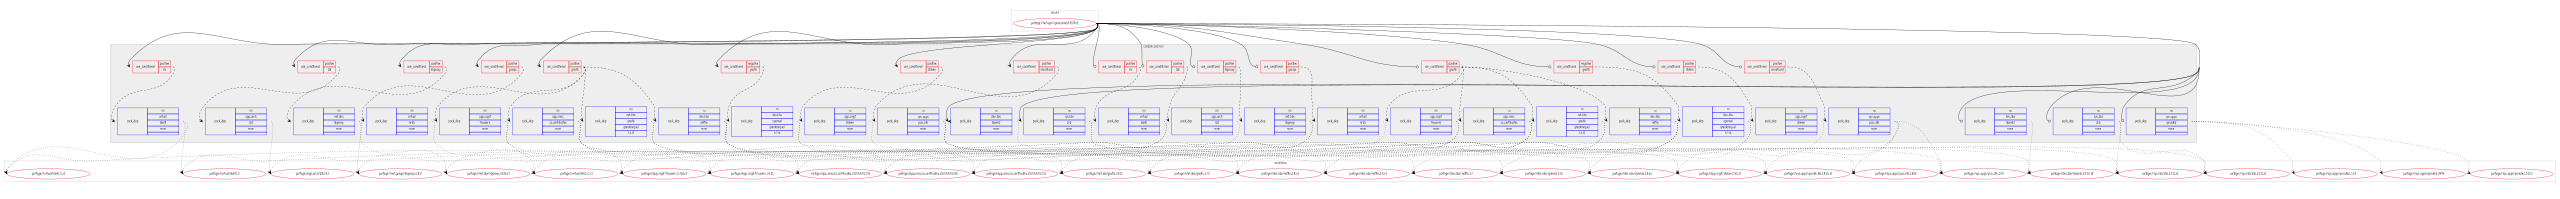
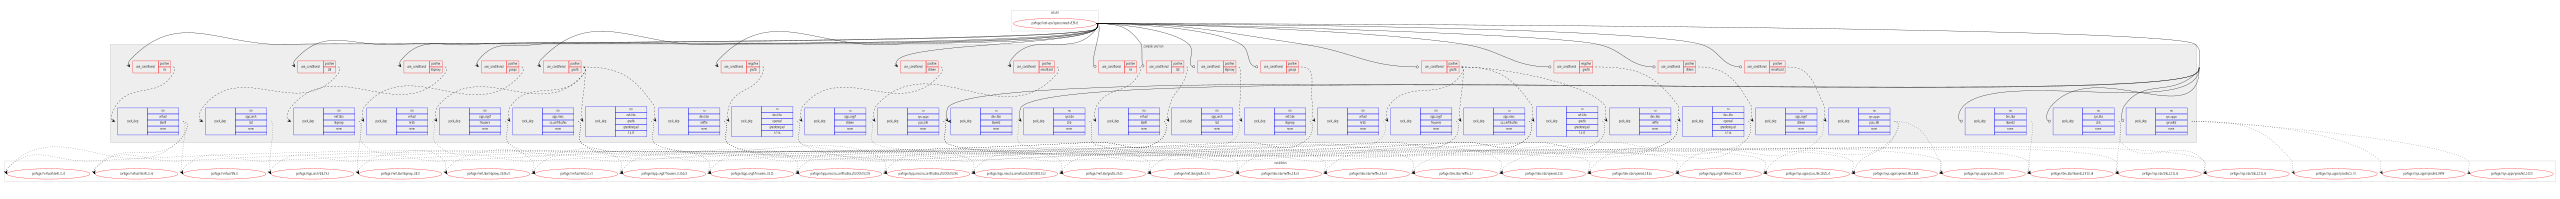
node "portage://net-vpn/openconnect-8.09-r1": label "portage://net-vpn/openconnect-8.09-r1" -> "portage://net-vpn/openconnect-8.19-r1"
node "portage://virtual/libintl-0-r2": added
node "portage://virtual/libintl-0": label "portage://virtual/libintl-0" -> "portage://virtual/lite-0"
node "portage://net-gssapi/libproxy-0.4.17": label "portage://net-gssapi/libproxy-0.4.17" -> "portage://net-libs/libproxy-0.4.17"
node "portage://app-misc/ca-certificates-25200601.3.59": label "portage://app-misc/ca-certificates-25200601.3.59" -> "portage://app-misc/ca-certificates-20200601.3.59"
node "portage://app-misc/ca-certificates-20200601.3.53": label "portage://app-misc/ca-certificates-20200601.3.53" -> "portage://app-misc/ca-smartcard-20200601.3.53"
node "portage://sys-apps/iproute-lite-1.8.25-r1": label "portage://sys-apps/iproute-lite-1.8.25-r1" -> "portage://sys-apps/pcsc-lite-1.8.25-r1"
node "portage://sys-apps/pcsc-lite-1.8.26": label "portage://sys-apps/pcsc-lite-1.8.26" -> "portage://sys-apps/openssl-lite-1.8.26"
node "portage://sys-apps/iproute2-5.7.4": label "portage://sys-apps/iproute2-5.7.4" -> "portage://sys-apps/iproute2-5.7.0"
